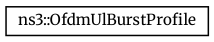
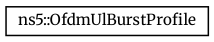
node "ns3::OfdmUlBurstProfile": label "ns3::OfdmUlBurstProfile" -> "ns5::OfdmUlBurstProfile"
